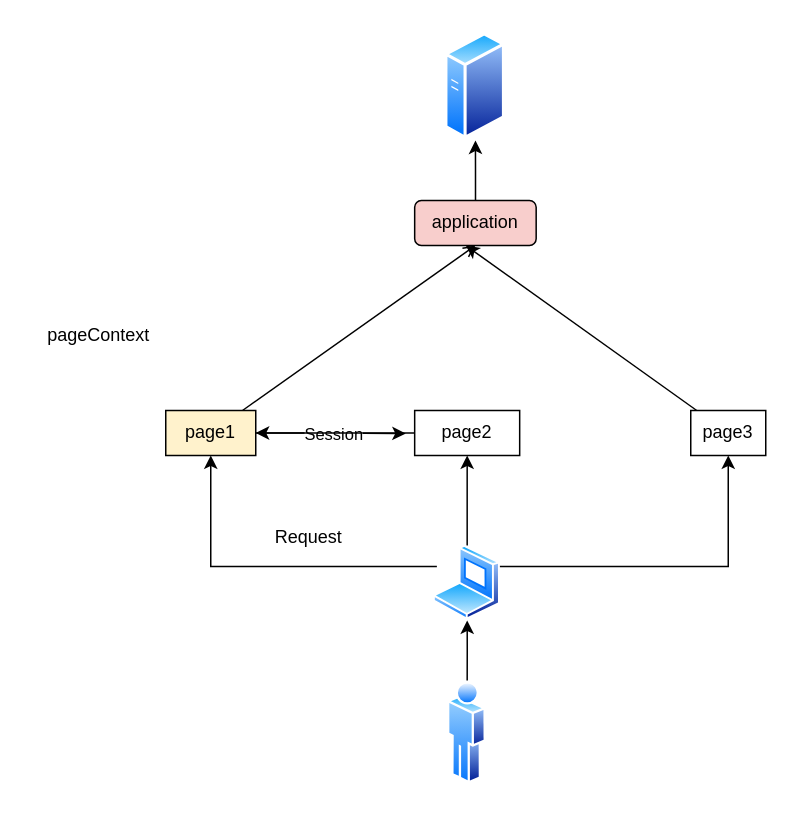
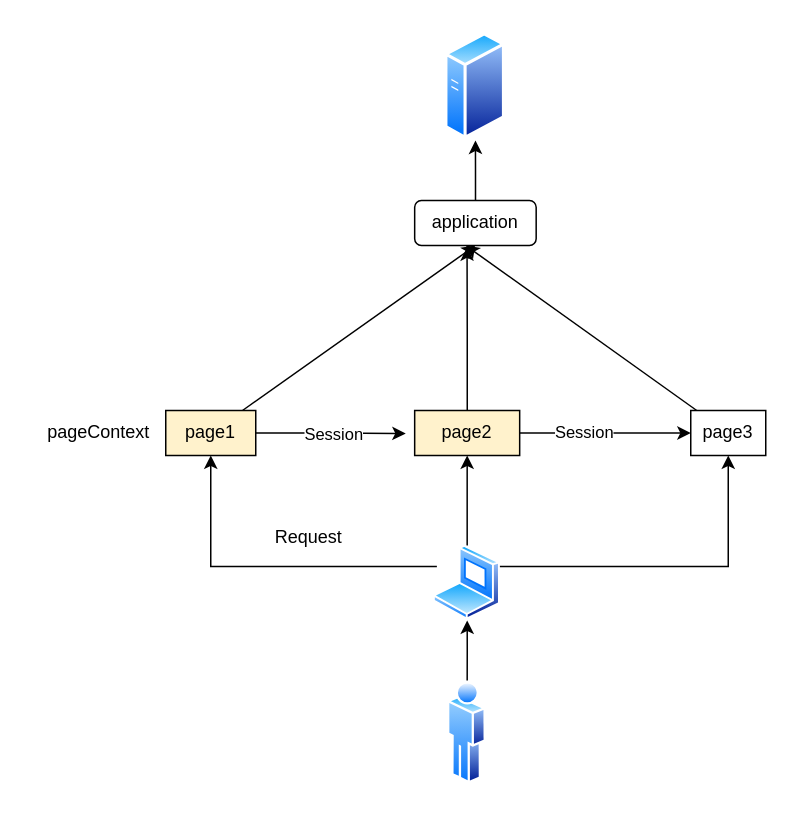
node "application": fillcolor #f8cecc -> #ffffff
edge "page1" -> "application": arrowhead open -> classic
node "pageContext": moved (98, 335) -> (98, 433)
edge "page2" -> "page1": now "page2" -> "application"
node "page2": fillcolor #ffffff -> #fff2cc
edge "page2" -> "page3": added, label "Session"
